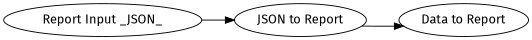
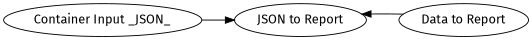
node "Report Input _JSON_": label "Report Input _JSON_" -> "Container Input _JSON_"
edge "JSON to Report" -> "Data to Report": reversed
